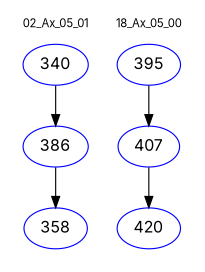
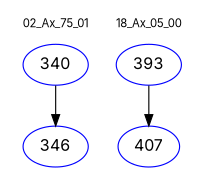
cluster "02_Ax_05_01": label "02_Ax_05_01" -> "02_Ax_75_01"
node "395": label "395" -> "393"
node "386": label "386" -> "346"
node "358": removed
node "420": removed
